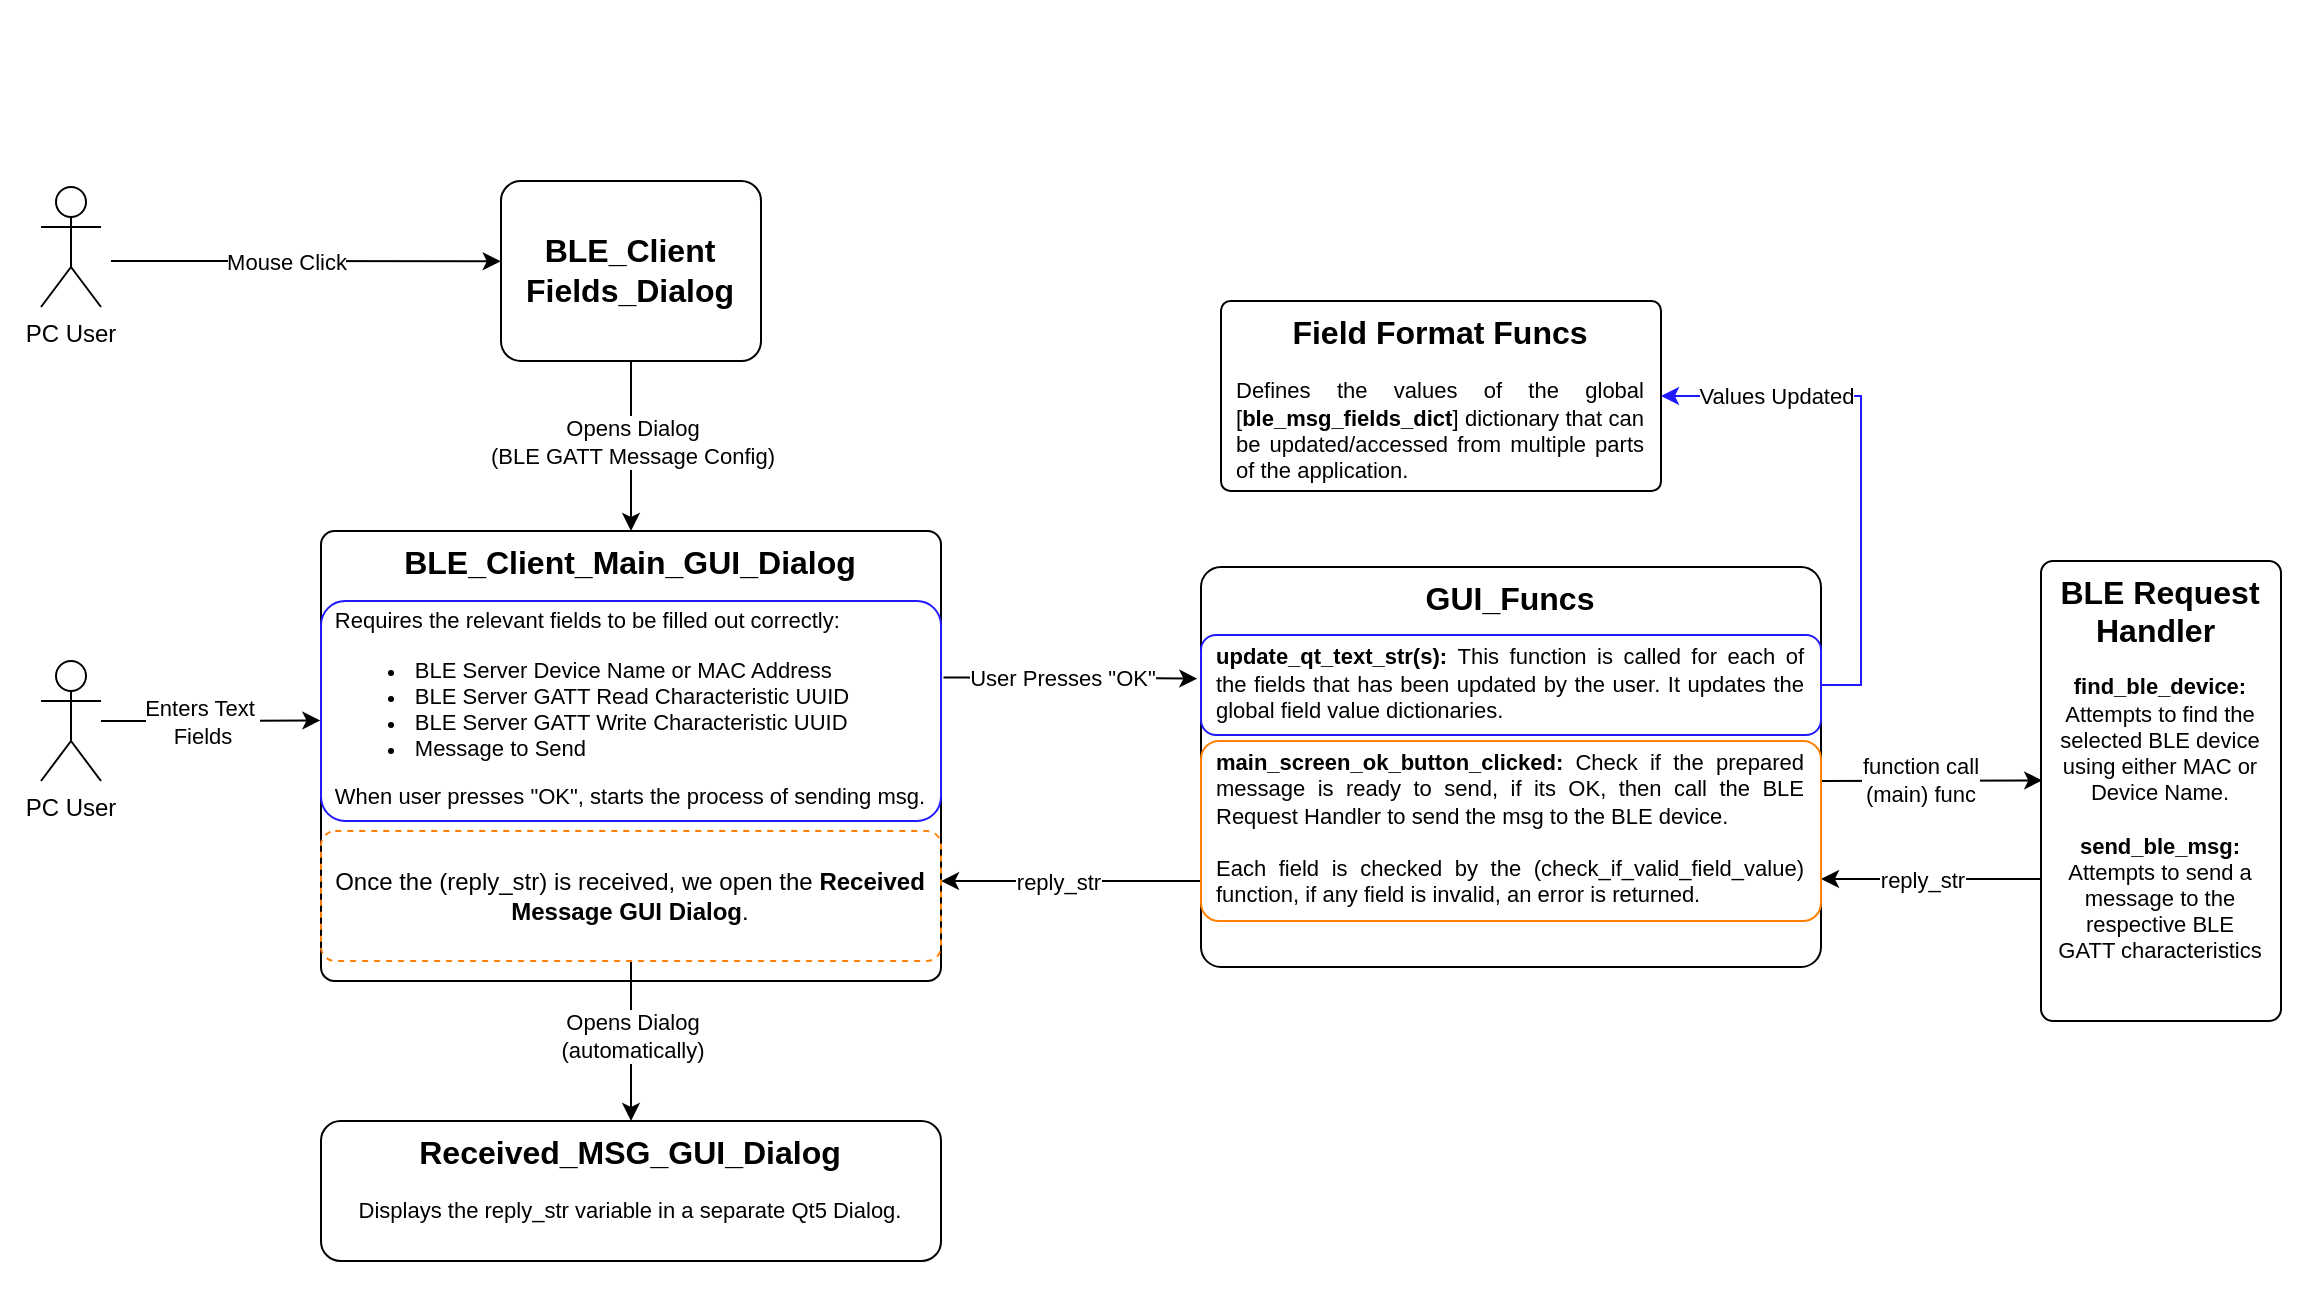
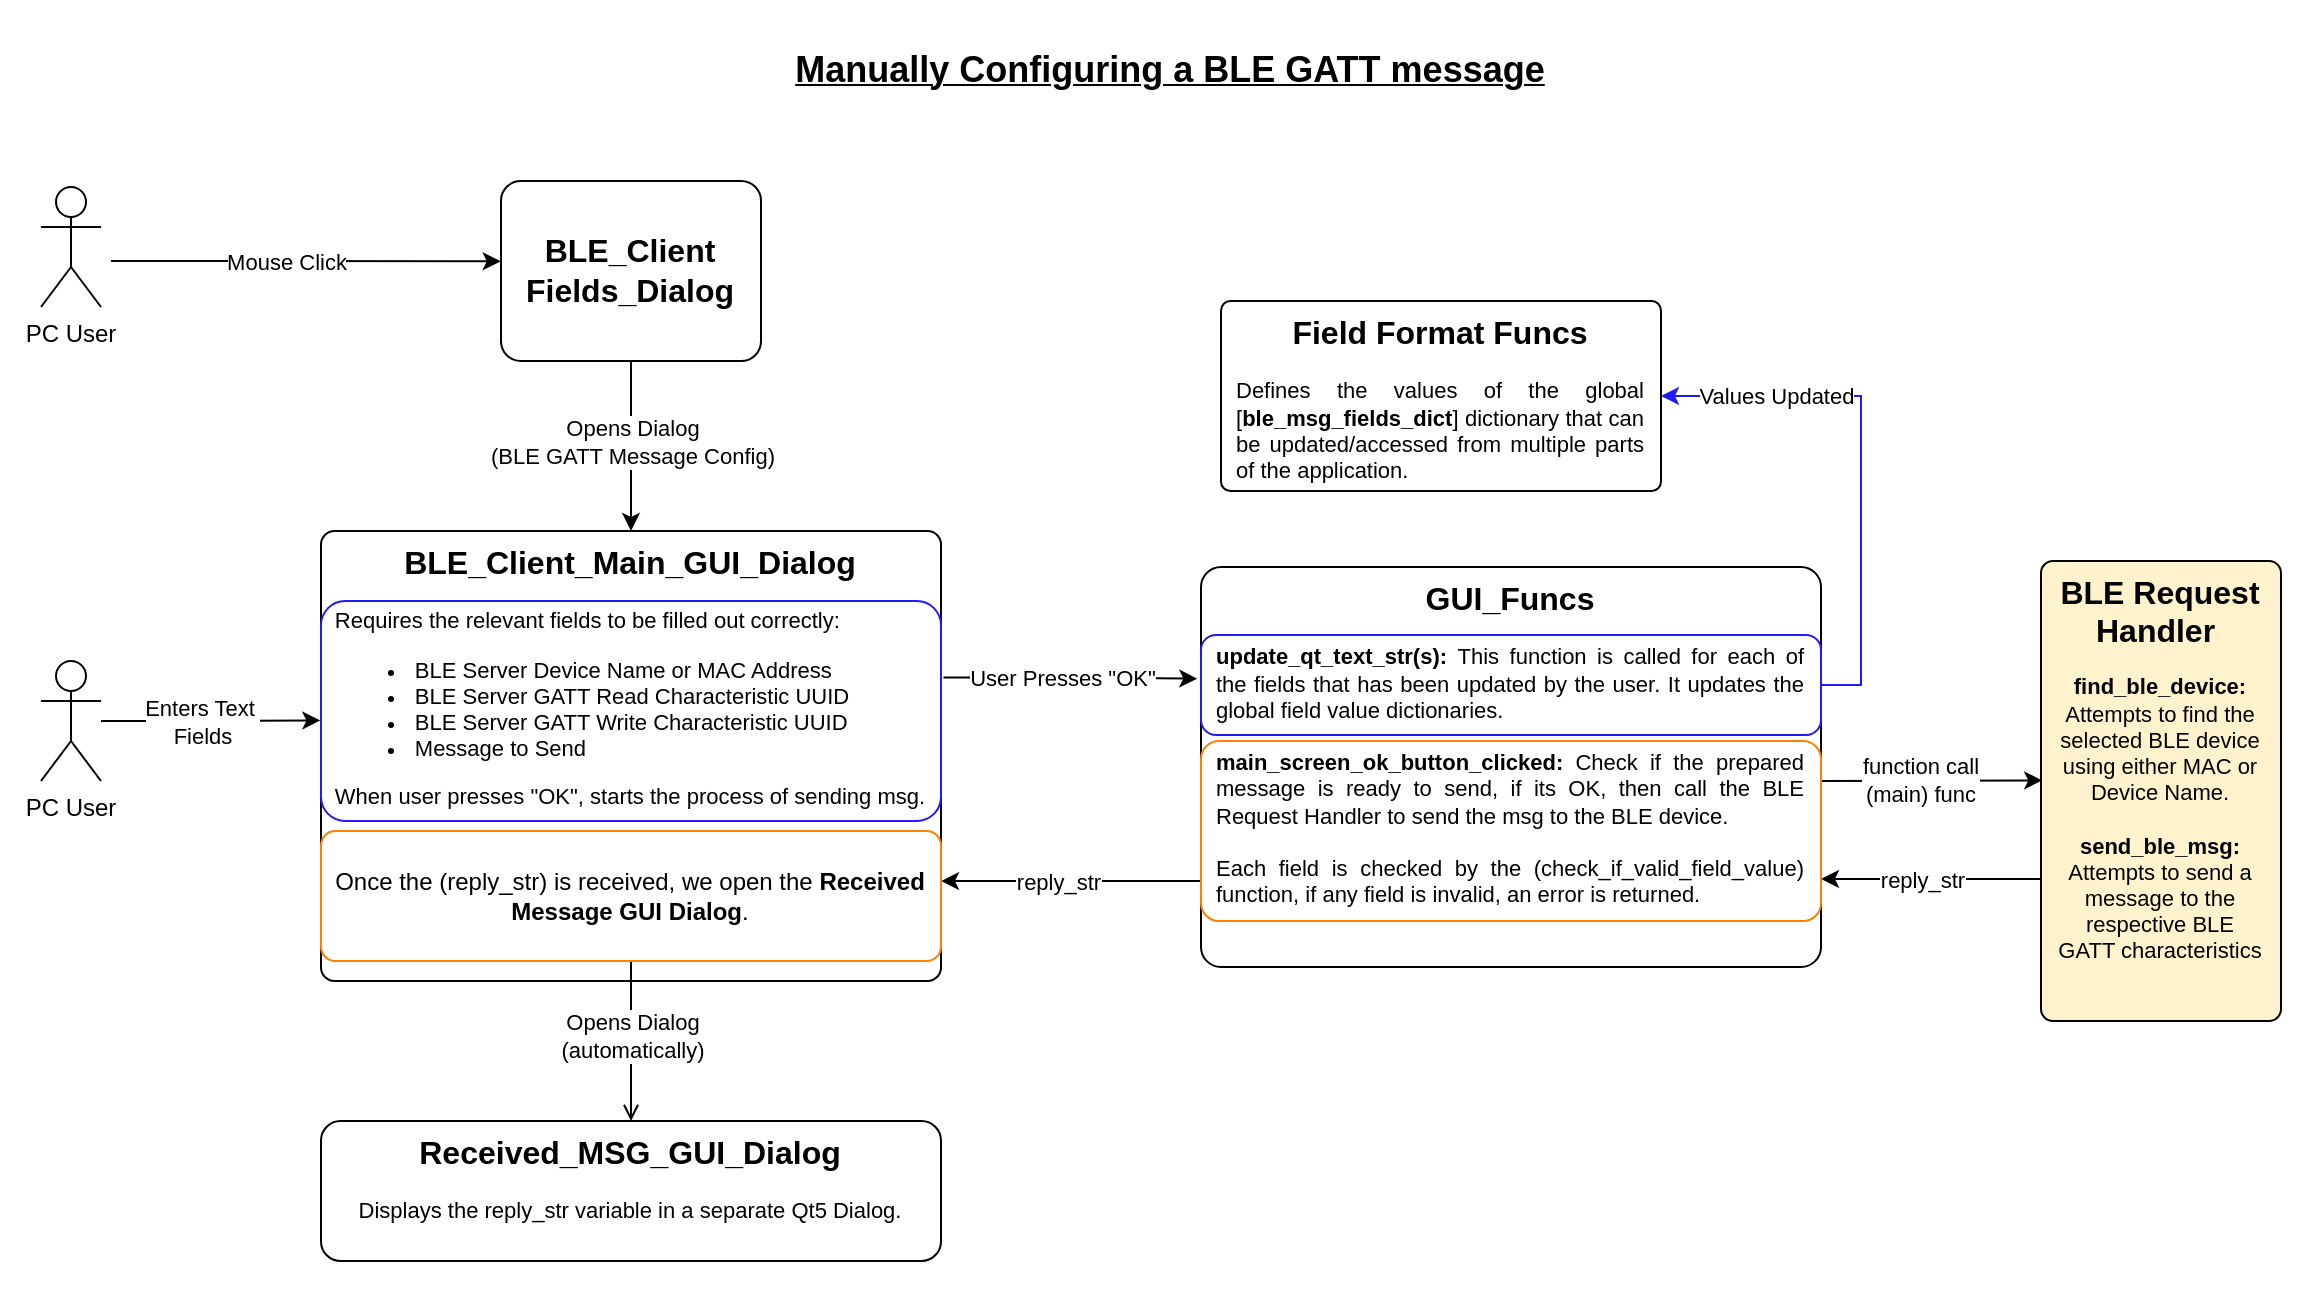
node "Manually Configuring a BLE GATT message": added
node "BLE Request Handler find_ble_device: Attempts to find the selected BLE device using either MAC or Device Name. send_ble_msg: Attempts to send a message to the respective BLE GATT characteristics": fillcolor #ffffff -> #fff2cc
node "Once the (reply_str) is received, we open the Received Message GUI Dialog.": style dashed -> solid
edge "Once the (reply_str) is received, we open the Received Message GUI Dialog." -> "Received_MSG_GUI_Dialog Displays the reply_str variable in a separate Qt5 Dialog.": arrowhead classic -> open
